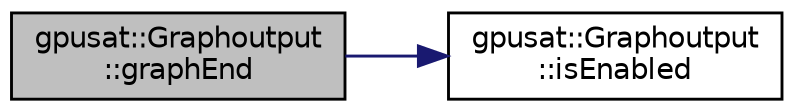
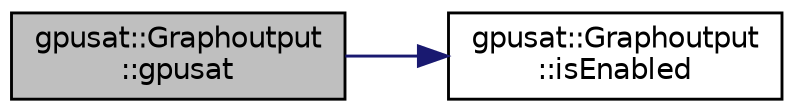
node "gpusat::Graphoutput ::graphEnd": label "gpusat::Graphoutput ::graphEnd" -> "gpusat::Graphoutput ::gpusat"
